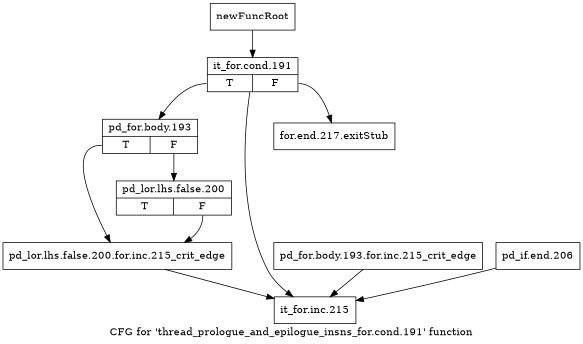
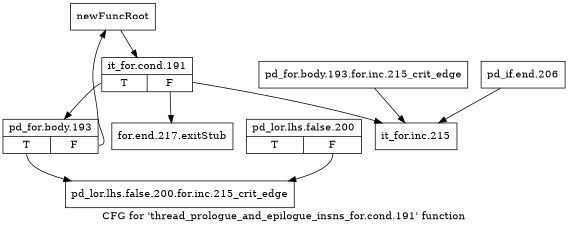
edge "pd_for.body.193" -> "pd_lor.lhs.false.200": now "pd_for.body.193" -> "newFuncRoot"
edge "pd_lor.lhs.false.200.for.inc.215_crit_edge" -> "it_for.inc.215": removed
